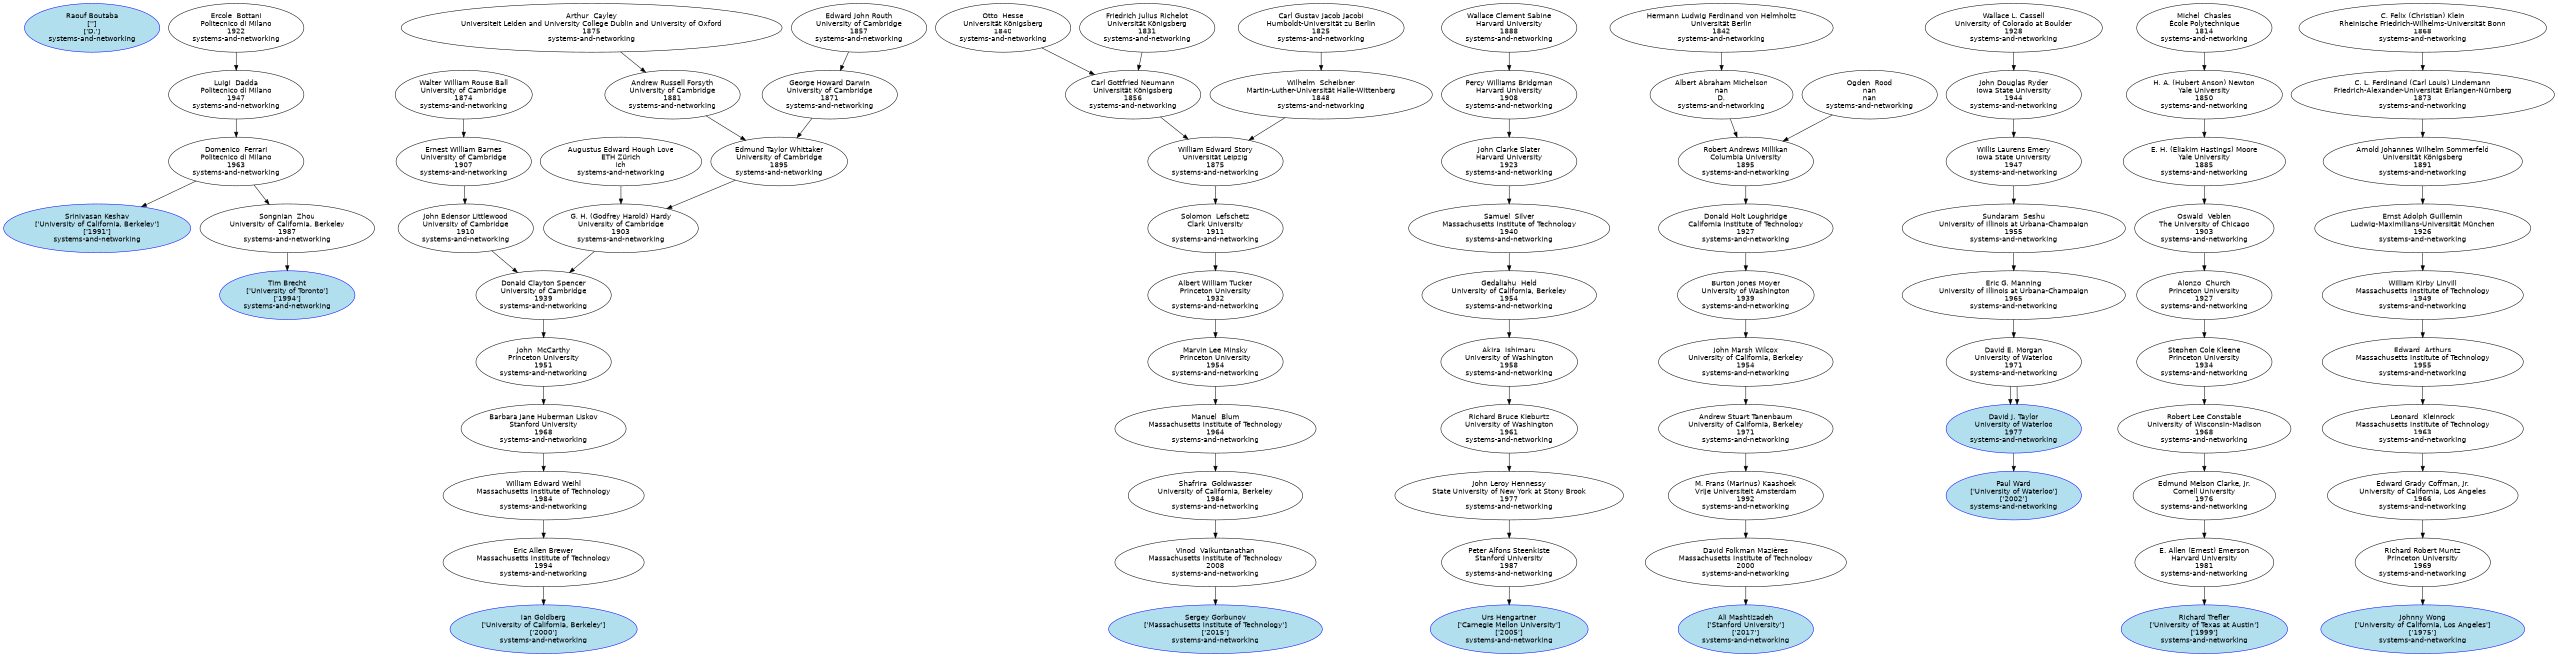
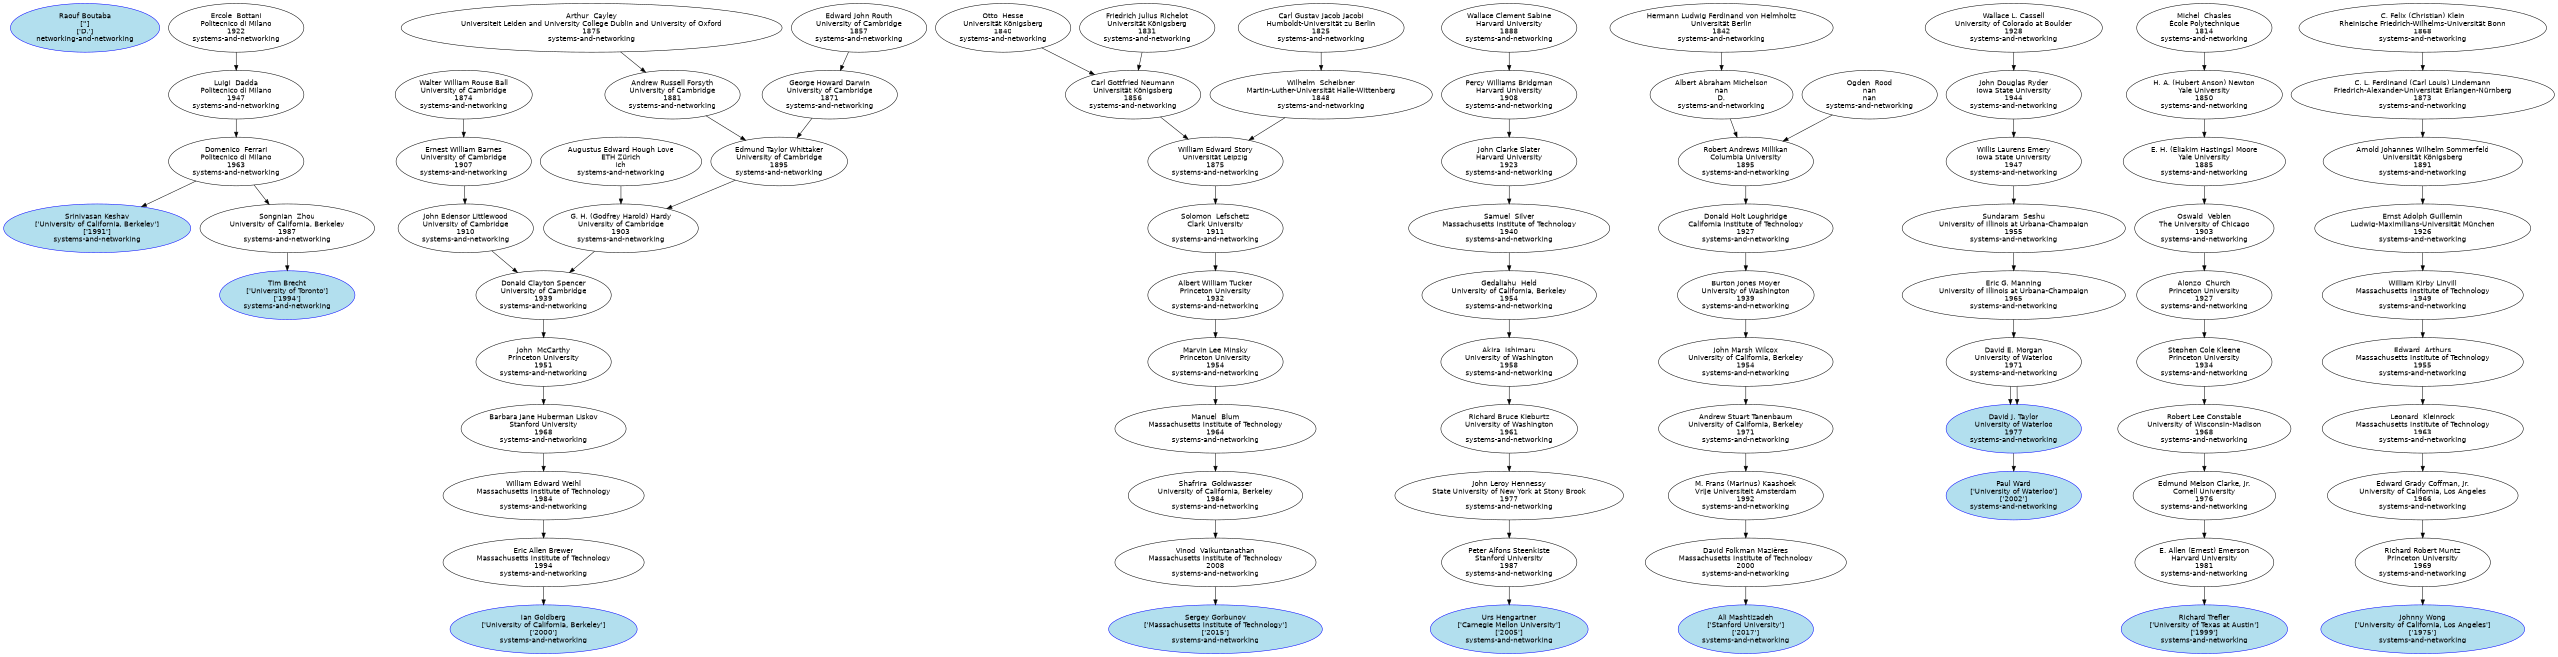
node "Raouf Boutaba [''] ['D.'] systems-and-networking": label "Raouf Boutaba [''] ['D.'] systems-and-networking" -> "Raouf Boutaba [''] ['D.'] networking-and-networking"
